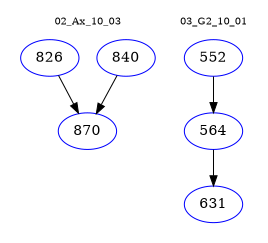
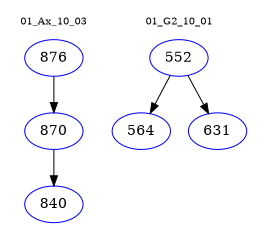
cluster "02_Ax_10_03": label "02_Ax_10_03" -> "01_Ax_10_03"
cluster "03_G2_10_01": label "03_G2_10_01" -> "01_G2_10_01"
node "826": label "826" -> "876"
edge "840" -> "870": reversed
edge "564" -> "631": now "552" -> "631"
